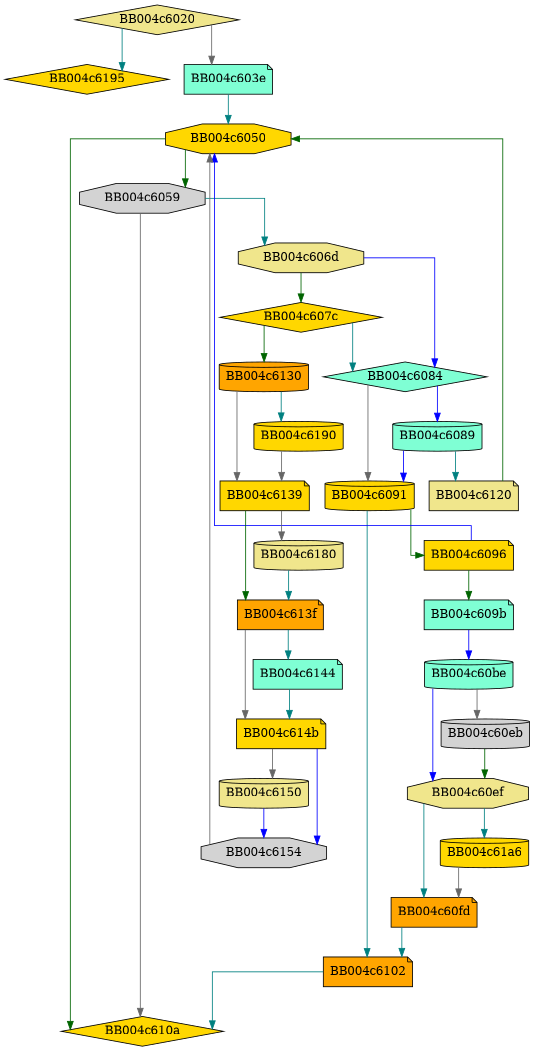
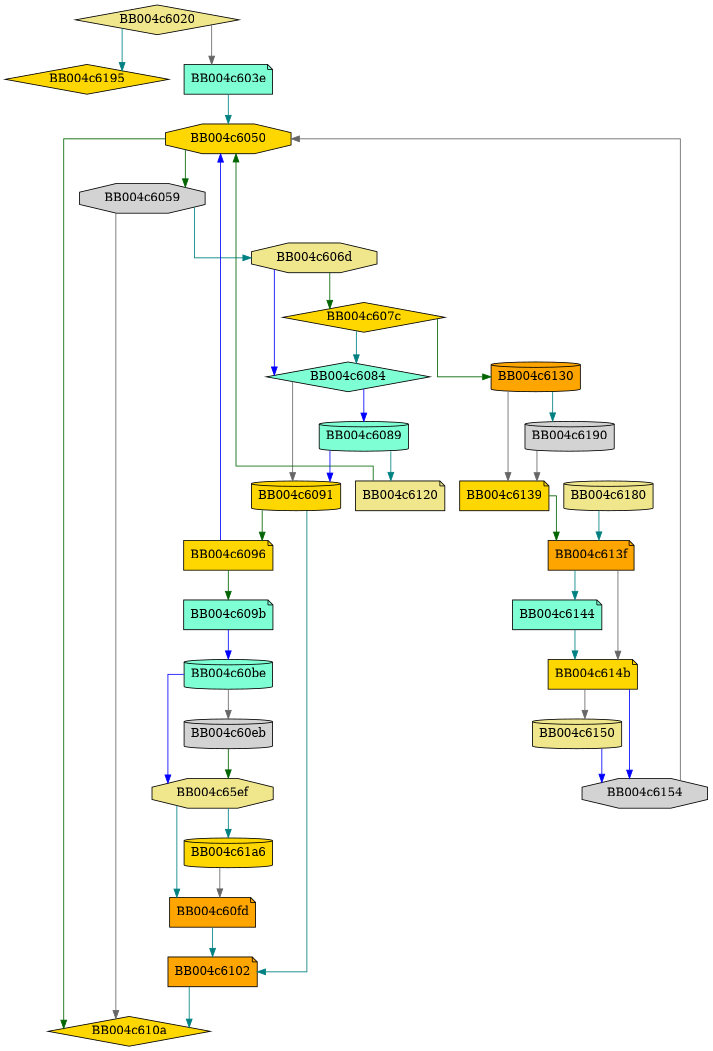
node "BB004c6190": fillcolor gold -> lightgrey
edge "BB004c6139" -> "BB004c6180": removed
node "BB004c60ef": label "BB004c60ef" -> "BB004c65ef"
